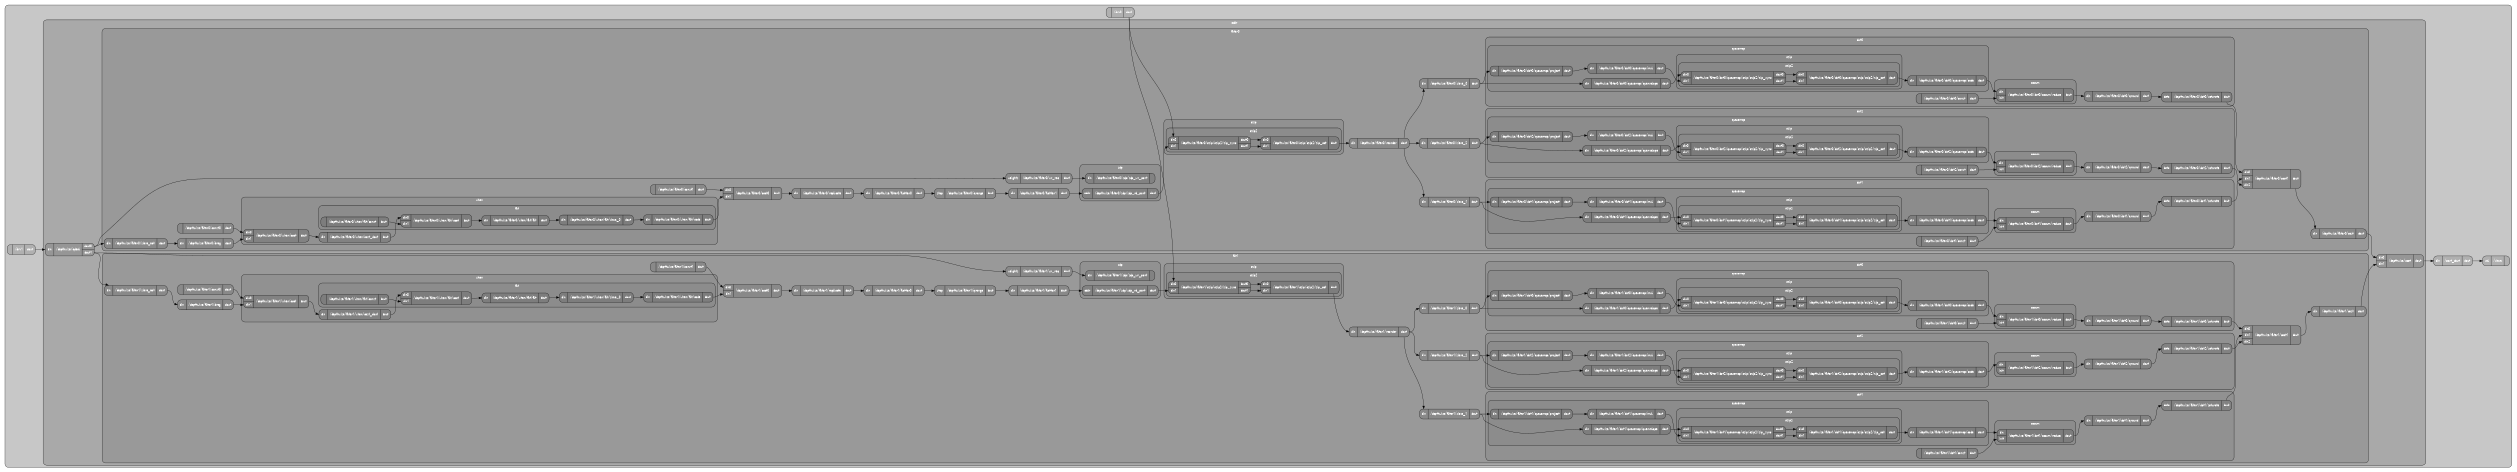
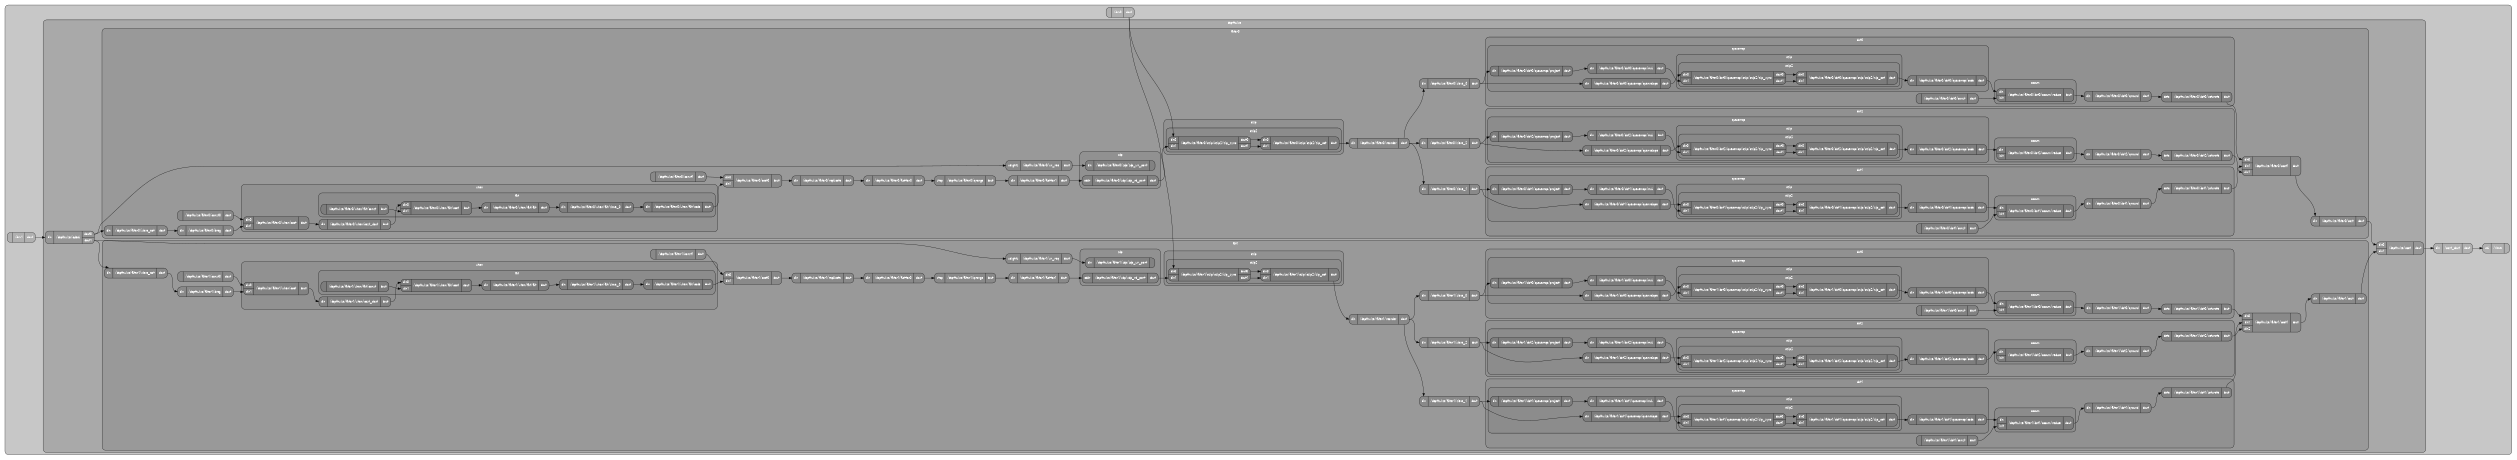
cluster "addr": label "addr" -> "depthwise"
node "/depthwise/filter0/dot2/const": removed
